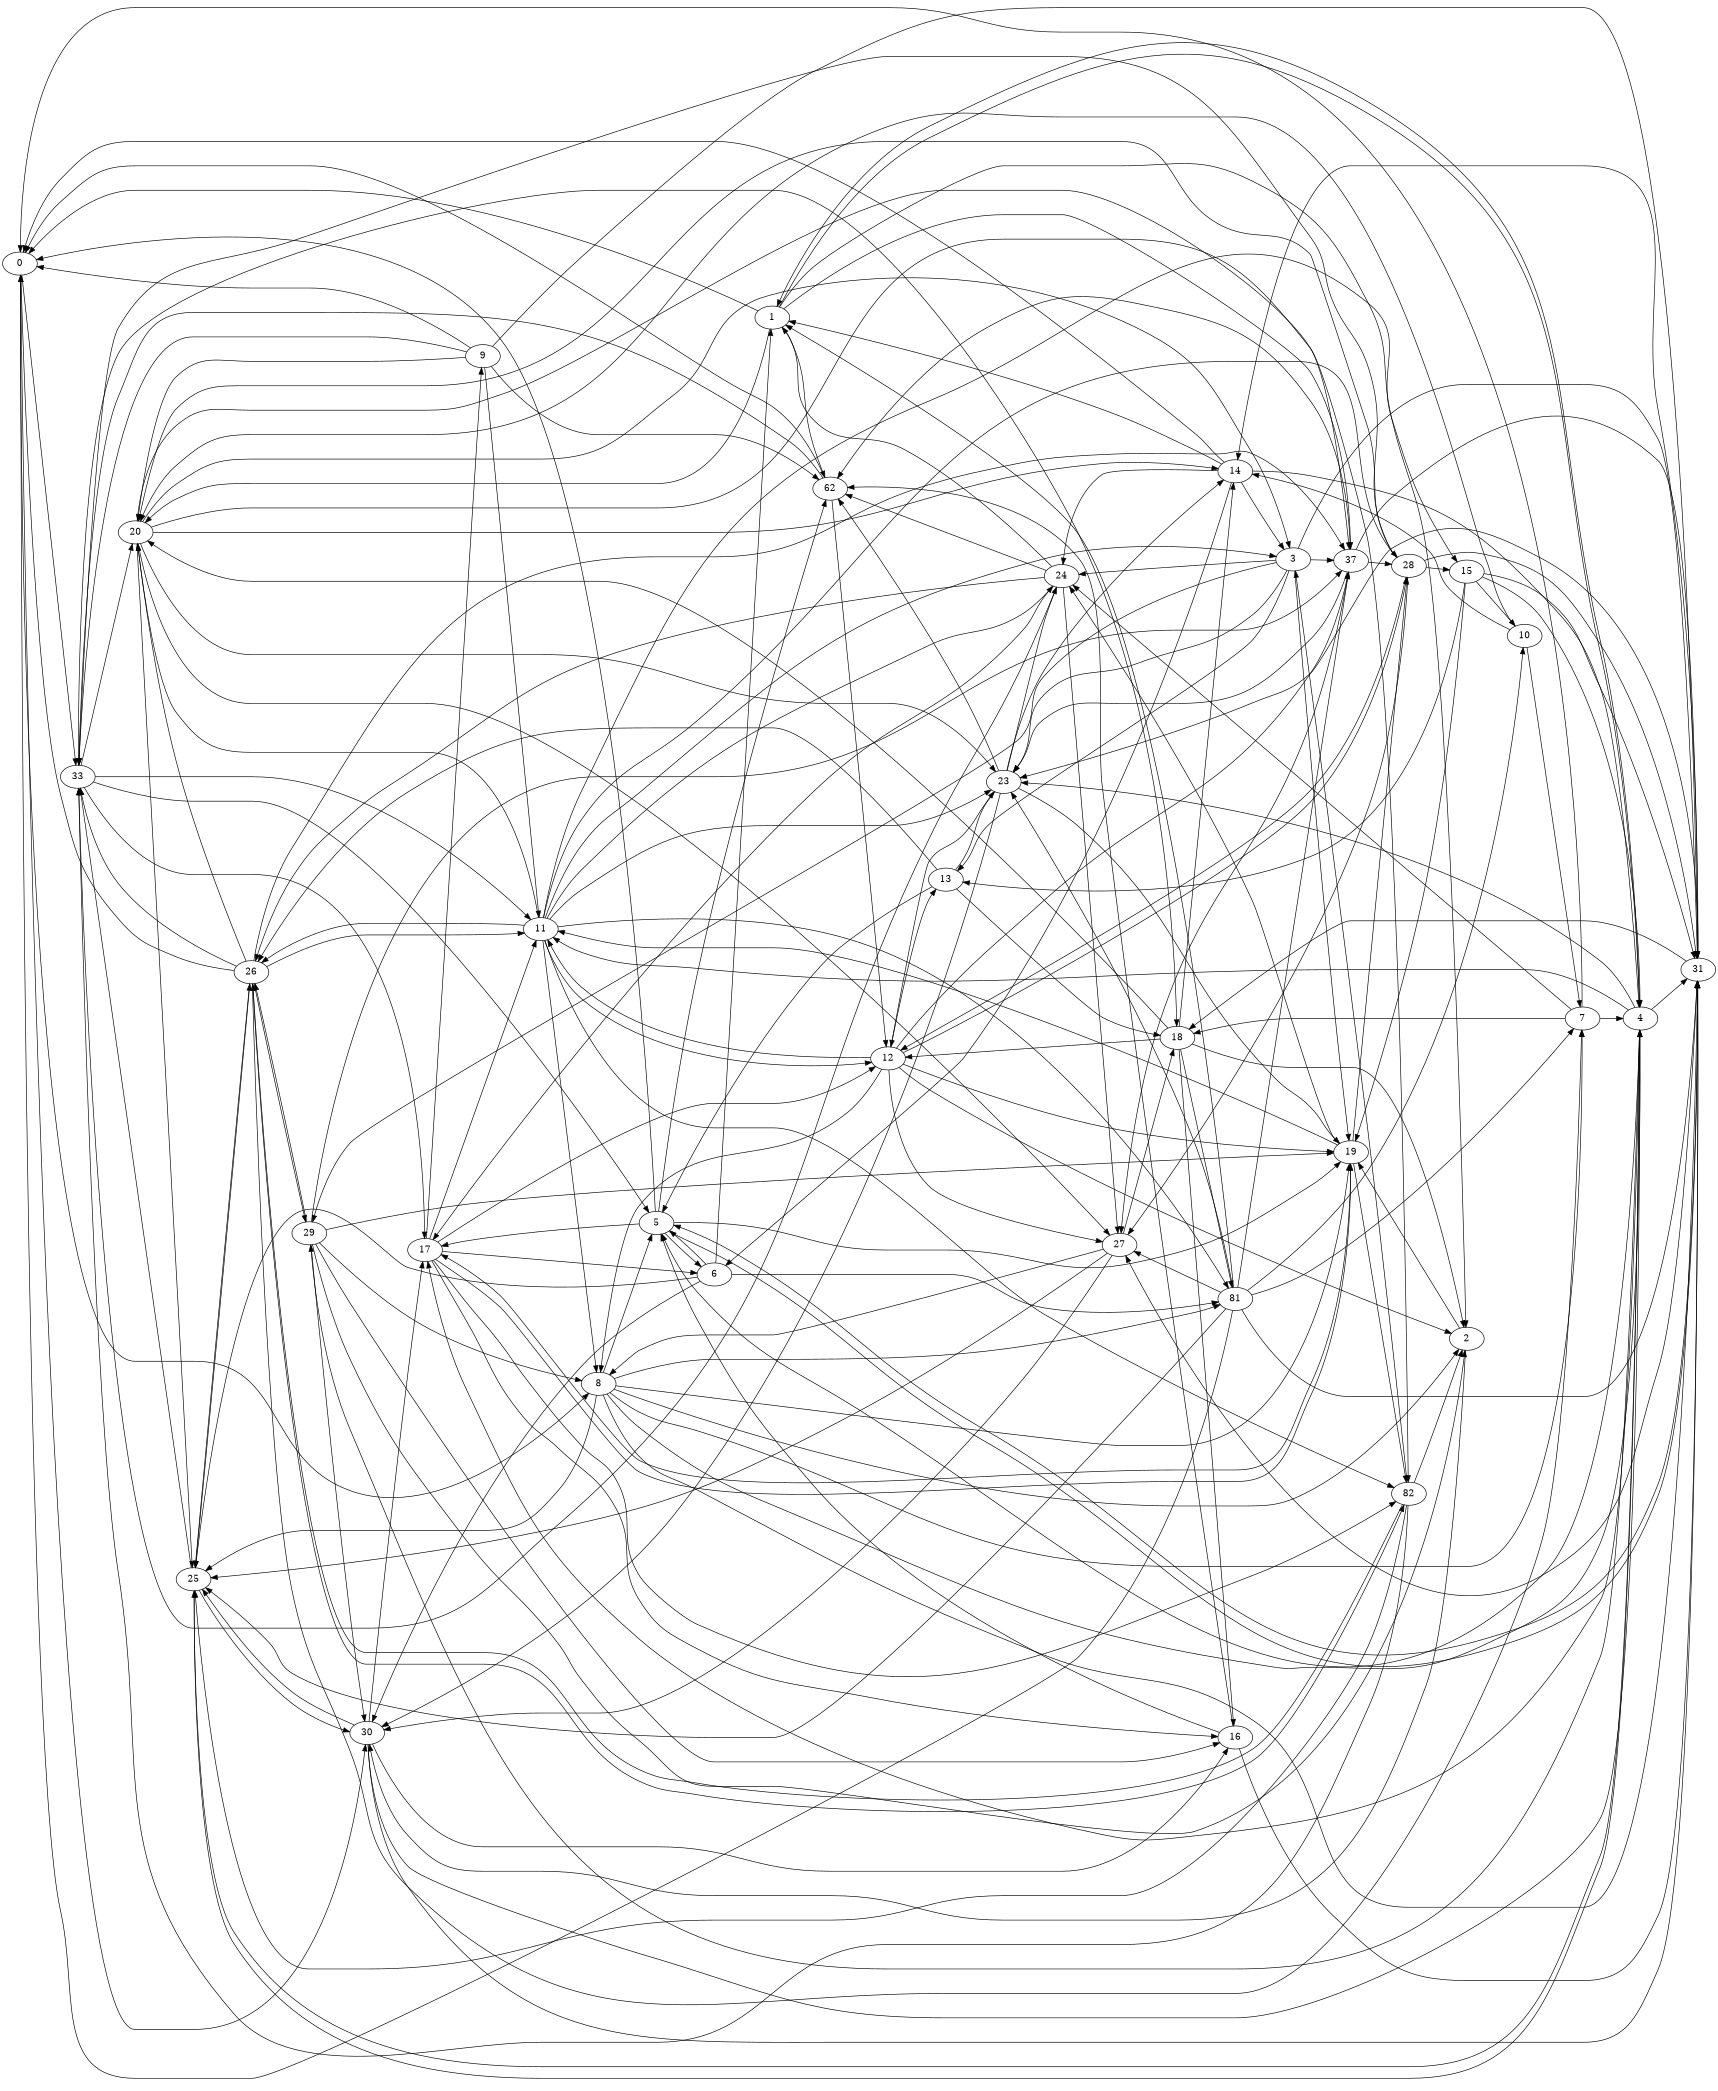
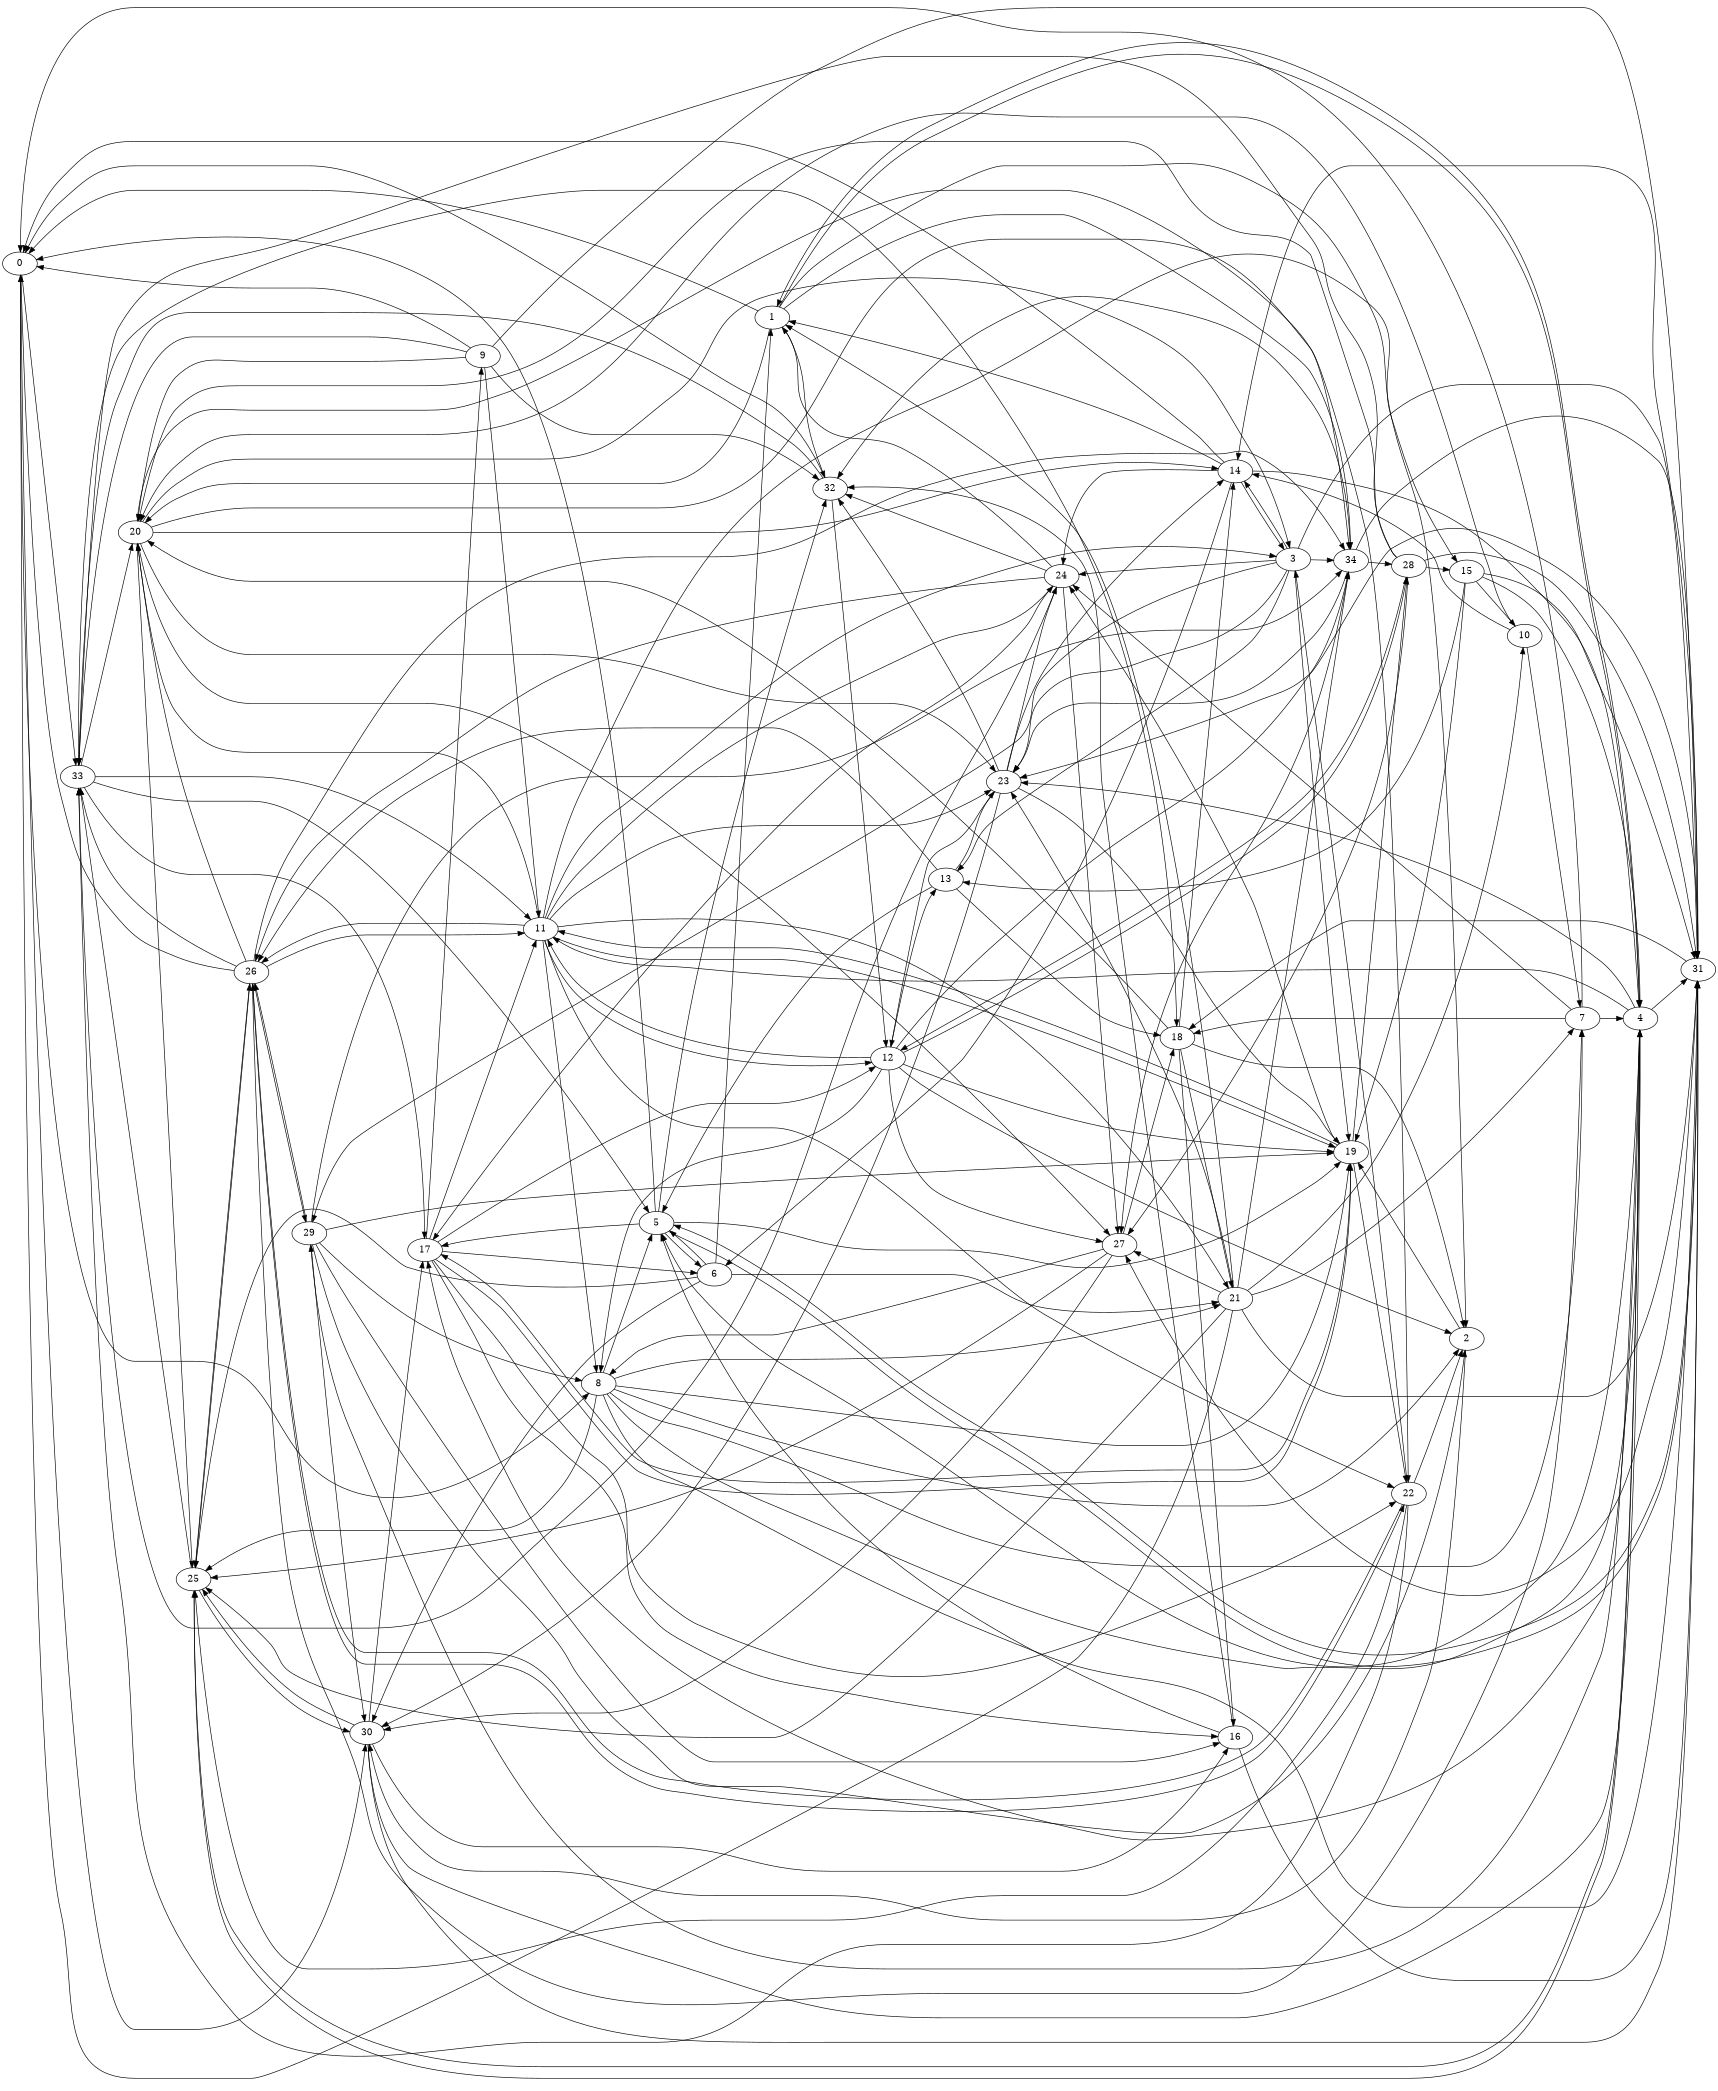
edge "11" -> "28": now "11" -> "19"
node "62": label "62" -> "32"
edge "3" -> "14": added
node "37": label "37" -> "34"
edge "18" -> "12": removed
node "81": label "81" -> "21"
node "82": label "82" -> "22"
